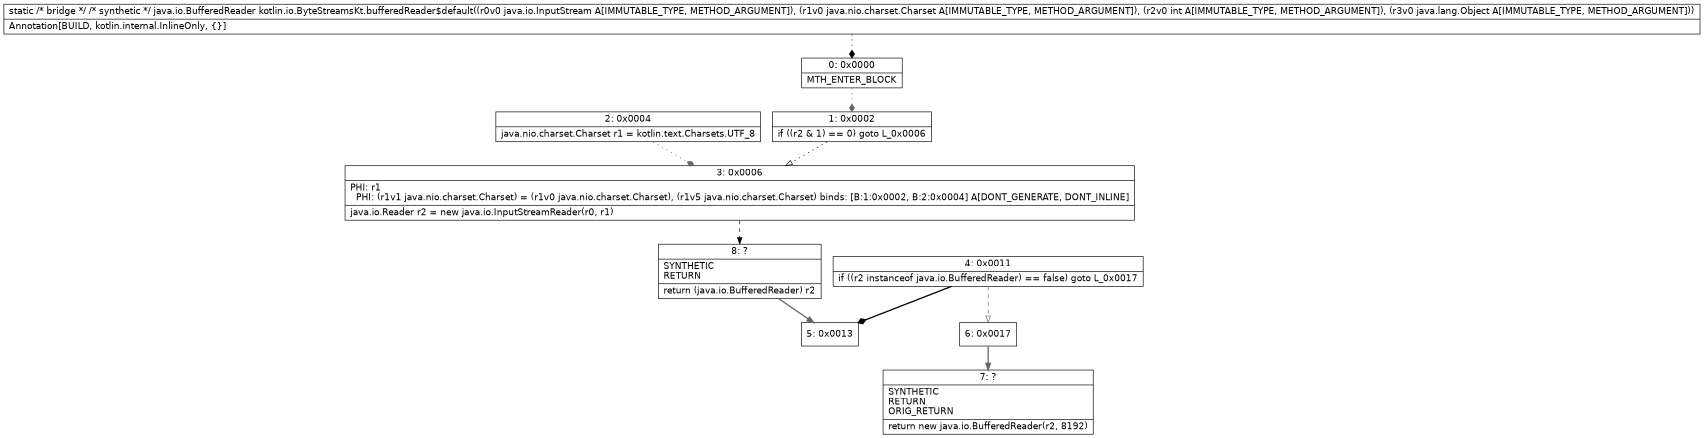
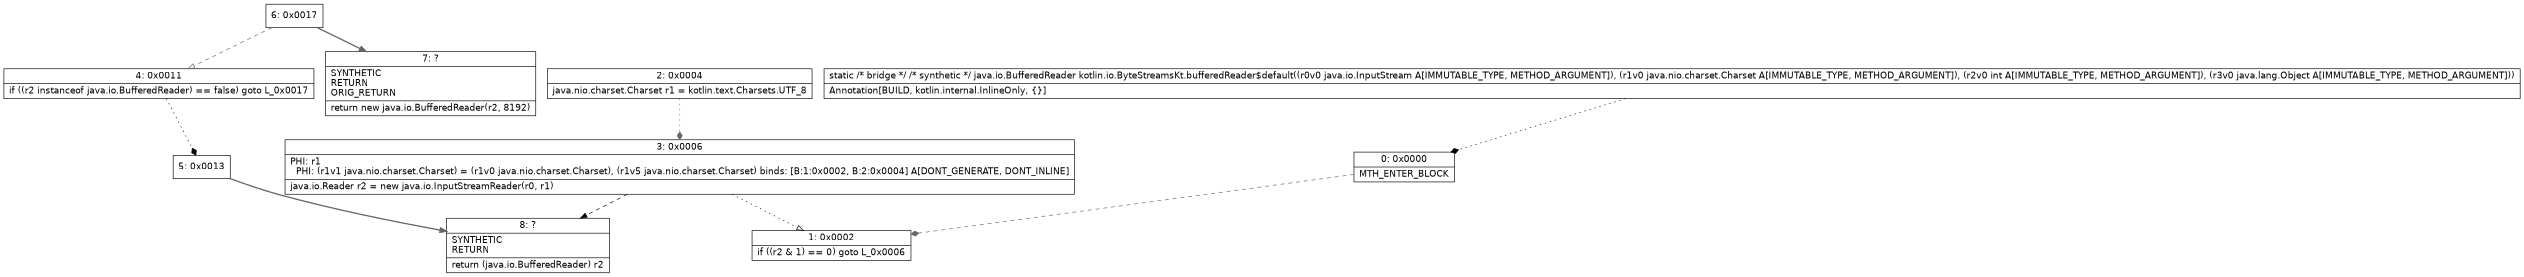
edge "0: 0x0000" -> "1: 0x0002": style dotted -> dashed
edge "1: 0x0002" -> "3: 0x0006": reversed
edge "4: 0x0011" -> "6: 0x0017": reversed
edge "4: 0x0011" -> "5: 0x0013": style bold -> dotted
edge "8: ?" -> "5: 0x0013": reversed
